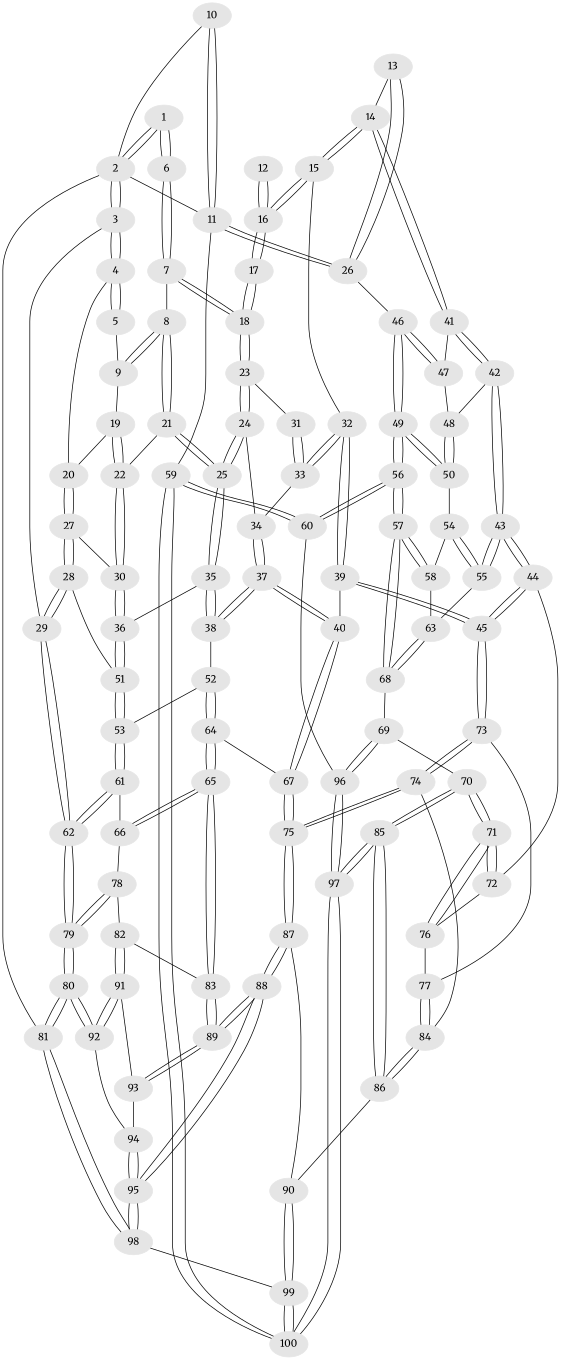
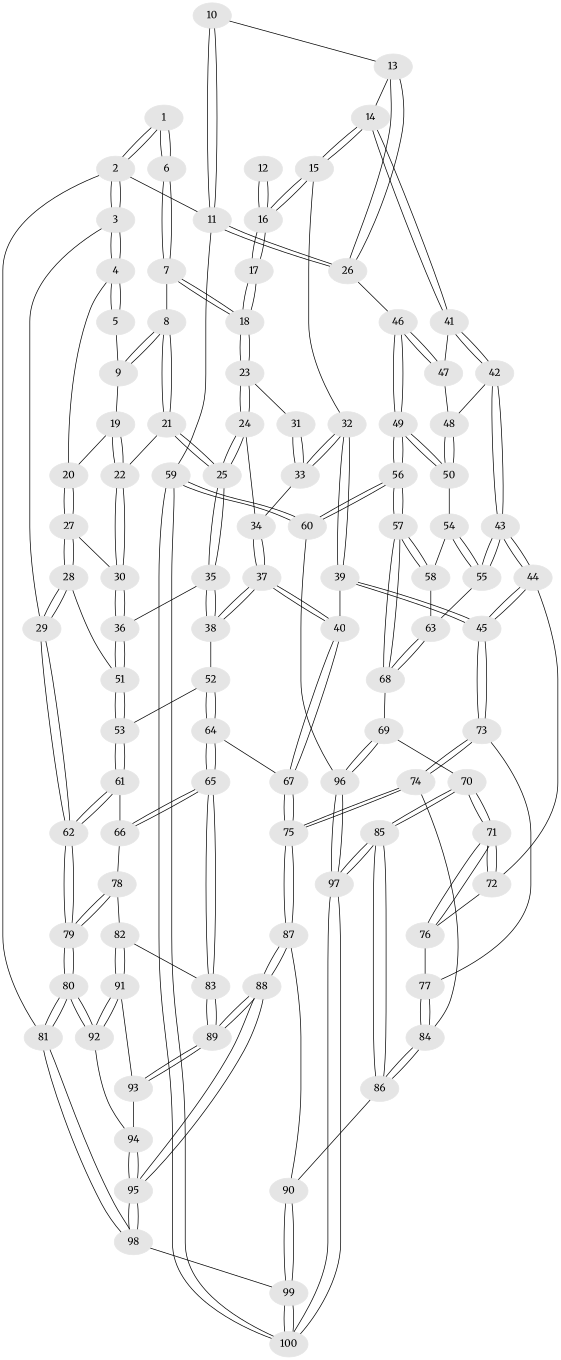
edge "10" -- "2": now "10" -- "13"
